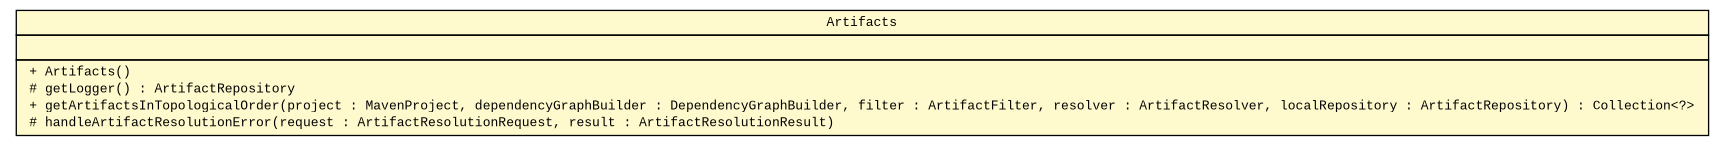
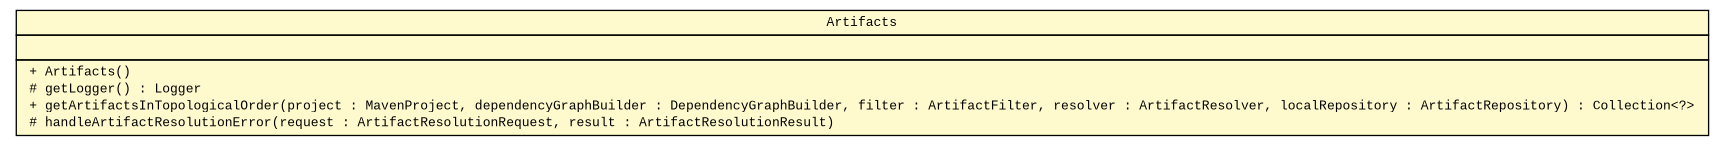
node "Artifacts": text "# getLogger() : ArtifactRepository" -> "# getLogger() : Logger"
